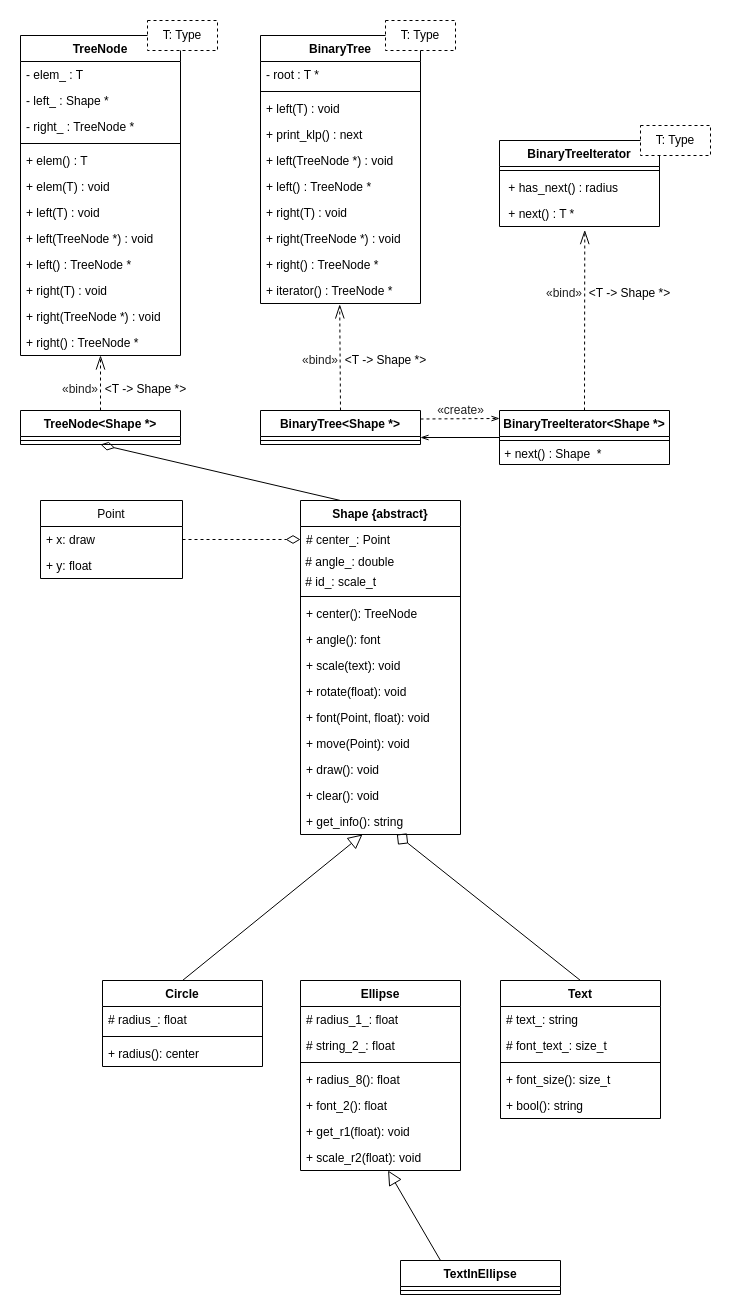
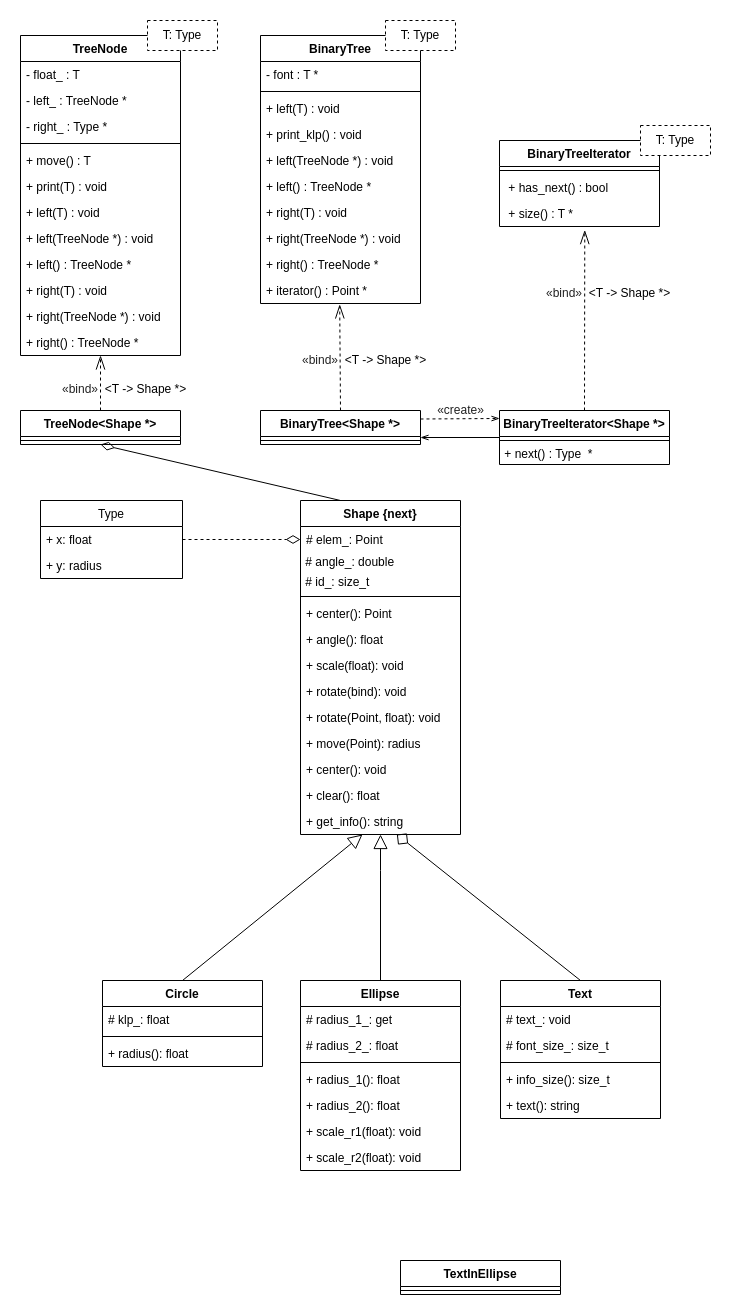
node "- elem_ : T": label "- elem_ : T" -> "- float_ : T"
node "- root : T *": label "- root : T *" -> "- font : T *"
node "- left_ : Shape *": label "- left_ : Shape *" -> "- left_ : TreeNode *"
node "- right_ : TreeNode *": label "- right_ : TreeNode *" -> "- right_ : Type *"
node "+ print_klp() : next": label "+ print_klp() : next" -> "+ print_klp() : void"
node "+ elem() : T": label "+ elem() : T" -> "+ move() : T"
node "+ elem(T) : void": label "+ elem(T) : void" -> "+ print(T) : void"
node "+ has_next() : radius": label "+ has_next() : radius" -> "+ has_next() : bool"
node "+ next() : T *": label "+ next() : T *" -> "+ size() : T *"
node "+ iterator() : TreeNode *": label "+ iterator() : TreeNode *" -> "+ iterator() : Point *"
node "+ next() : Shape *": label "+ next() : Shape *" -> "+ next() : Type *"
node "Point": label "Point" -> "Type"
node "Shape {abstract}": label "Shape {abstract}" -> "Shape {next}"
node "+ x: draw": label "+ x: draw" -> "+ x: float"
node "# center_: Point": label "# center_: Point" -> "# elem_: Point"
node "+ y: float": label "+ y: float" -> "+ y: radius"
node "# id_: scale_t": label "# id_: scale_t" -> "# id_: size_t"
node "+ center(): TreeNode": label "+ center(): TreeNode" -> "+ center(): Point"
node "+ angle(): font": label "+ angle(): font" -> "+ angle(): float"
node "+ scale(text): void": label "+ scale(text): void" -> "+ scale(float): void"
node "+ rotate(float): void": label "+ rotate(float): void" -> "+ rotate(bind): void"
node "+ font(Point, float): void": label "+ font(Point, float): void" -> "+ rotate(Point, float): void"
node "+ move(Point): void": label "+ move(Point): void" -> "+ move(Point): radius"
node "+ draw(): void": label "+ draw(): void" -> "+ center(): void"
node "+ clear(): void": label "+ clear(): void" -> "+ clear(): float"
edge "Ellipse" -> "+ get_info(): string": added
node "# radius_: float": label "# radius_: float" -> "# klp_: float"
node "# radius_1_: float": label "# radius_1_: float" -> "# radius_1_: get"
node "# text_: string": label "# text_: string" -> "# text_: void"
node "# string_2_: float": label "# string_2_: float" -> "# radius_2_: float"
node "# font_text_: size_t": label "# font_text_: size_t" -> "# font_size_: size_t"
node "+ radius(): center": label "+ radius(): center" -> "+ radius(): float"
node "+ radius_8(): float": label "+ radius_8(): float" -> "+ radius_1(): float"
node "+ font_size(): size_t": label "+ font_size(): size_t" -> "+ info_size(): size_t"
node "+ font_2(): float": label "+ font_2(): float" -> "+ radius_2(): float"
node "+ bool(): string": label "+ bool(): string" -> "+ text(): string"
node "+ get_r1(float): void": label "+ get_r1(float): void" -> "+ scale_r1(float): void"
edge "TextInEllipse" -> "+ scale_r2(float): void": removed
